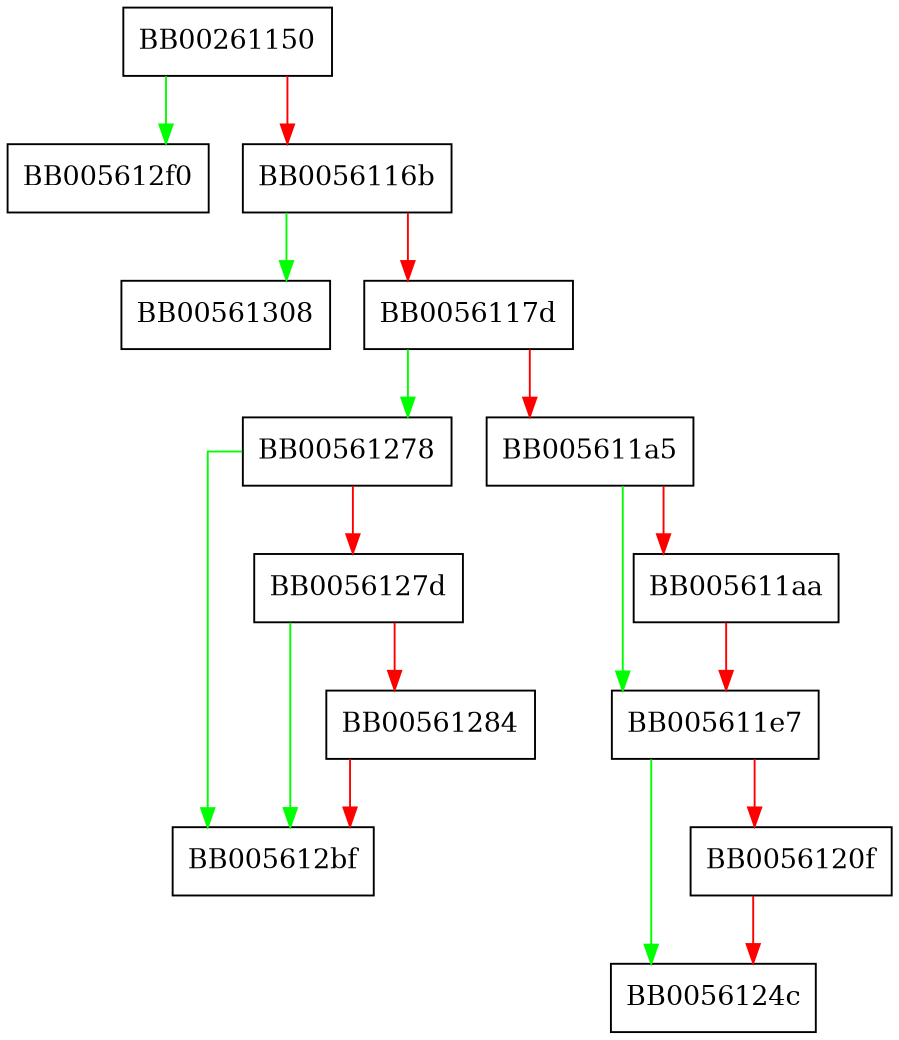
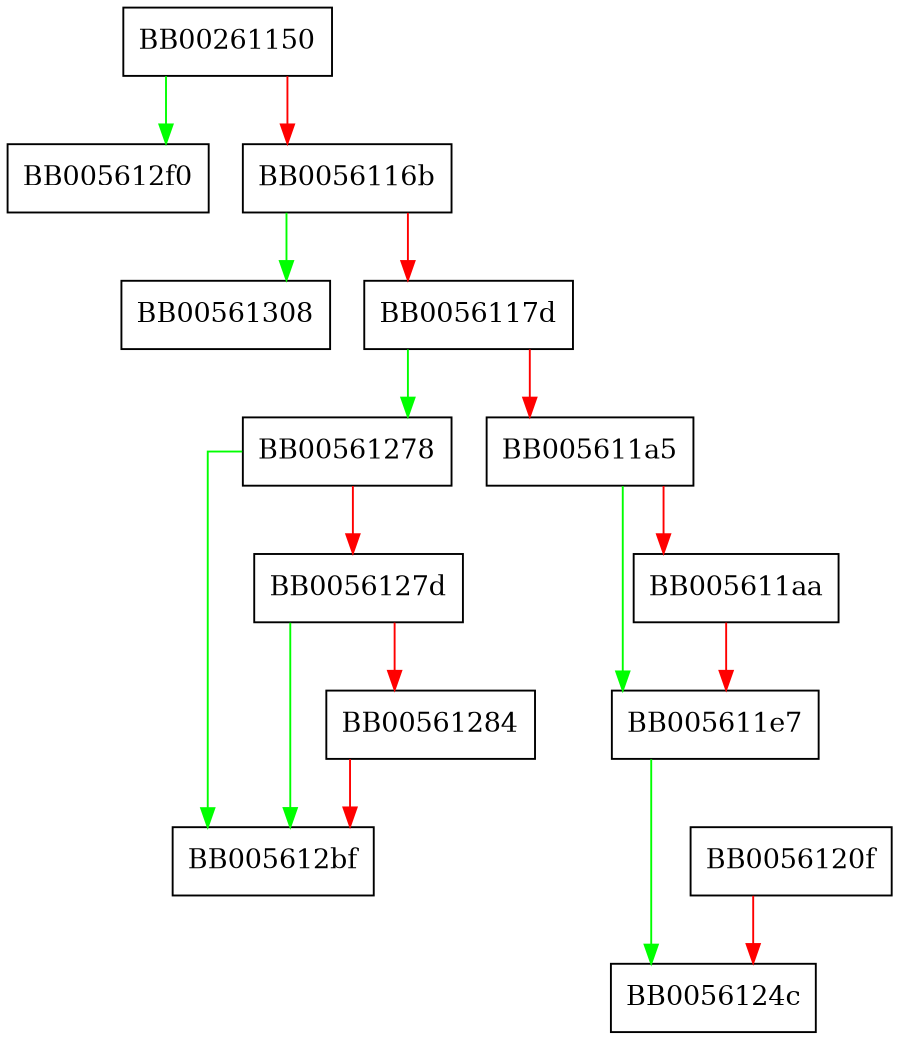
edge "BB005611e7" -> "BB0056120f": removed
